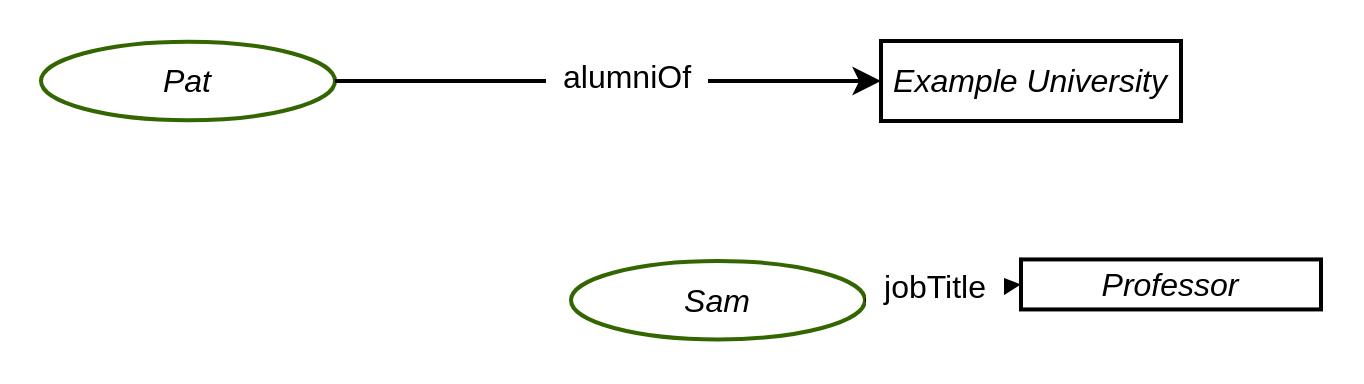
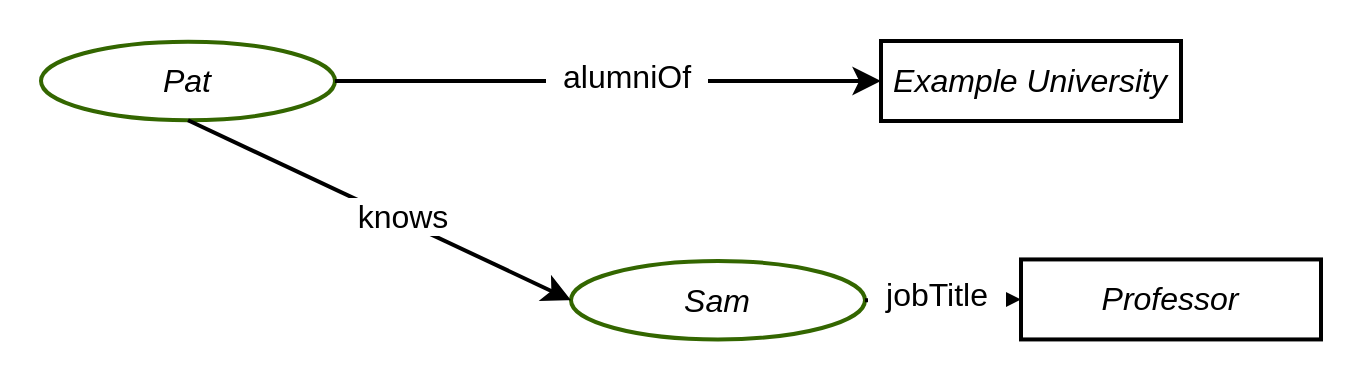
edge "Pat" -> "Sam": added, label "knows"
node "Professor": size 300x50 -> 300x80
